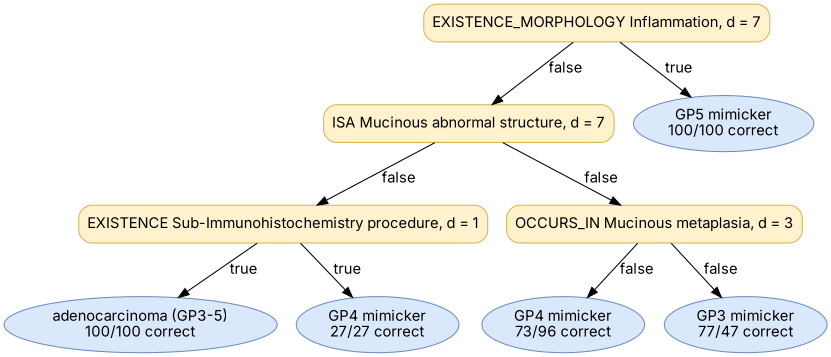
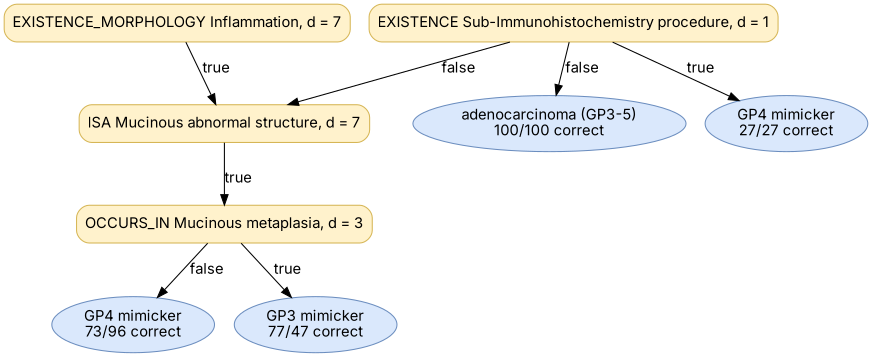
edge "EXISTENCE_MORPHOLOGY Inflammation, d = 7" -> "ISA Mucinous abnormal structure, d = 7": label "false" -> "true"
node "GP5 mimicker": removed
edge "ISA Mucinous abnormal structure, d = 7" -> "EXISTENCE Sub-Immunohistochemistry procedure, d = 1": reversed
edge "ISA Mucinous abnormal structure, d = 7" -> "OCCURS_IN Mucinous metaplasia, d = 3": label "false" -> "true"
edge "EXISTENCE Sub-Immunohistochemistry procedure, d = 1" -> "adenocarcinoma (GP3-5)": label "true" -> "false"
edge "OCCURS_IN Mucinous metaplasia, d = 3" -> "GP3 mimicker": label "false" -> "true"
